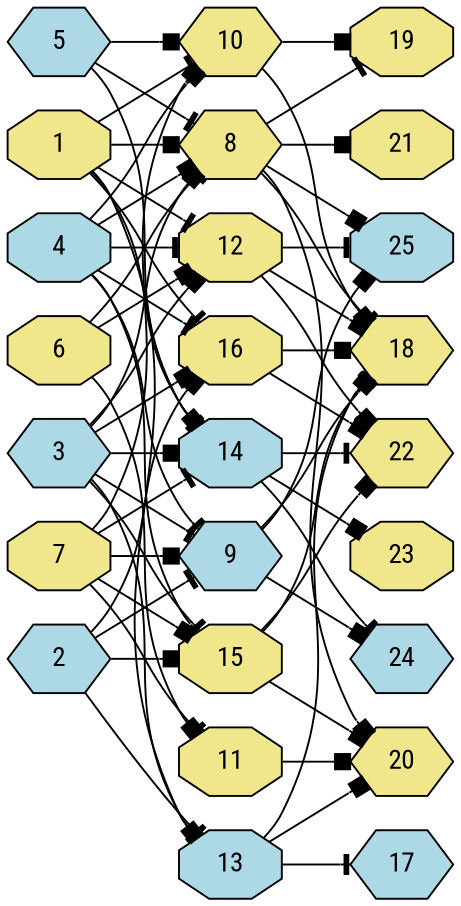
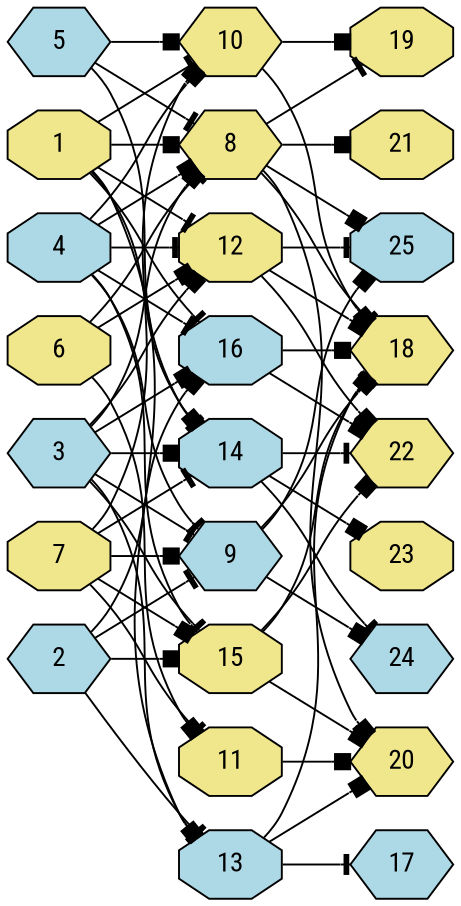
node "16": fillcolor khaki -> lightblue
